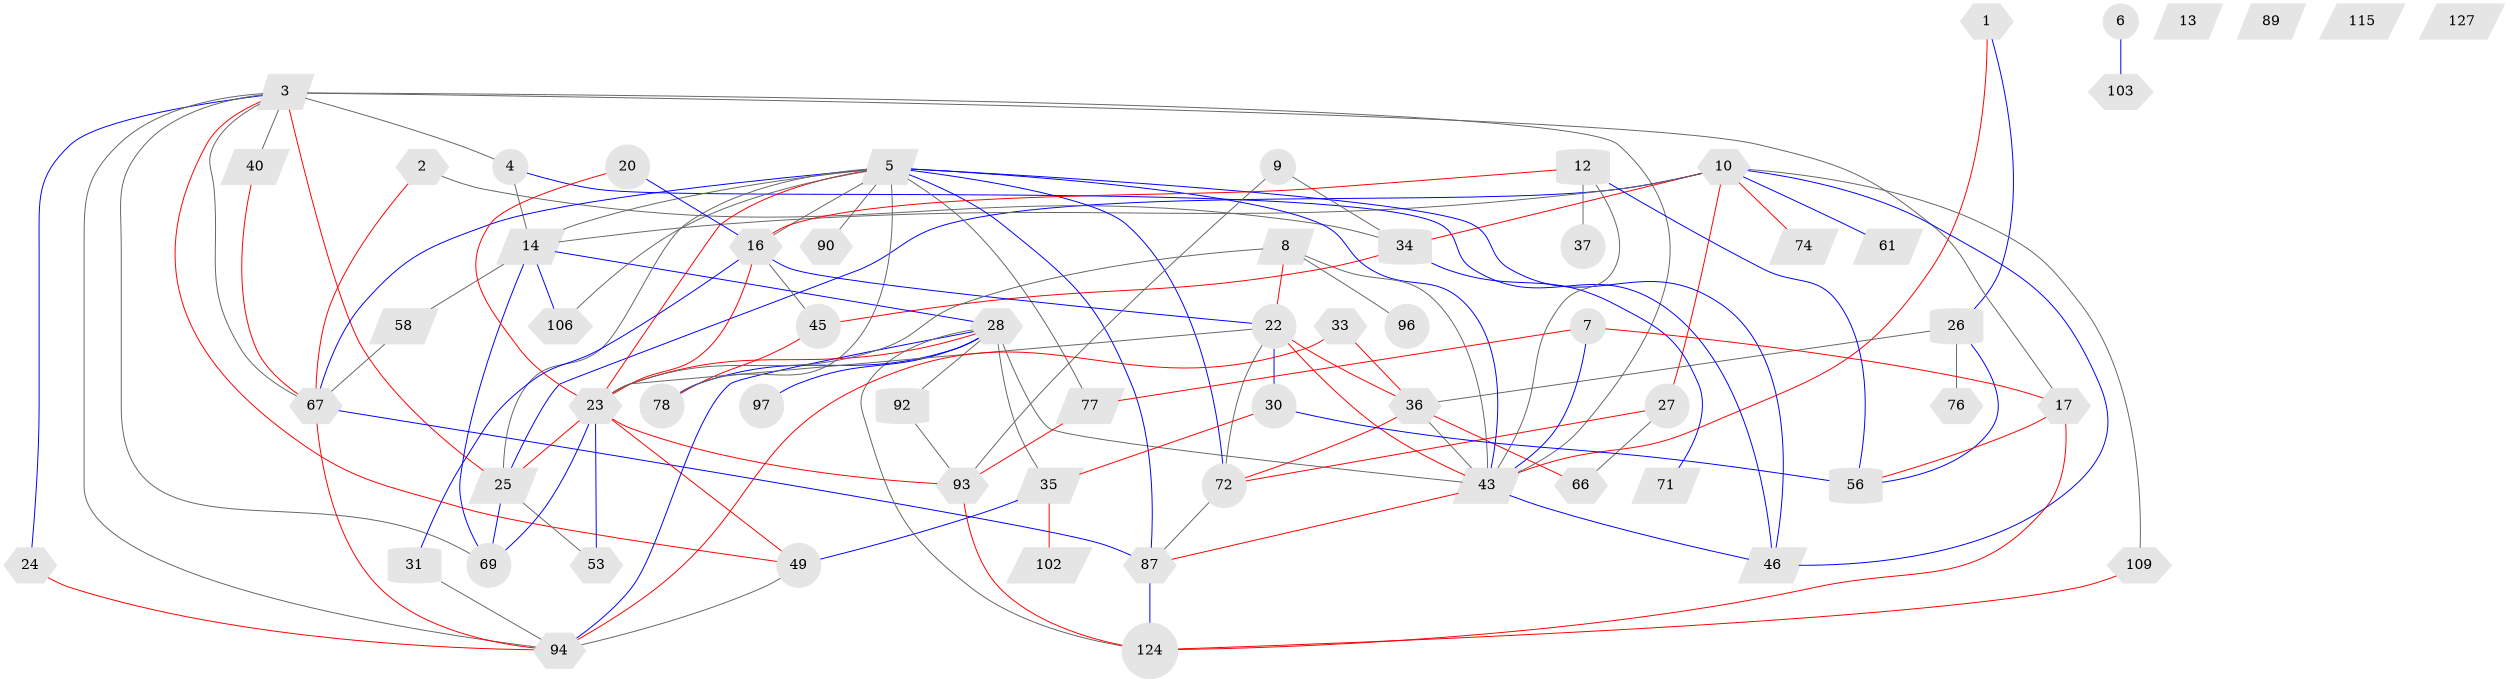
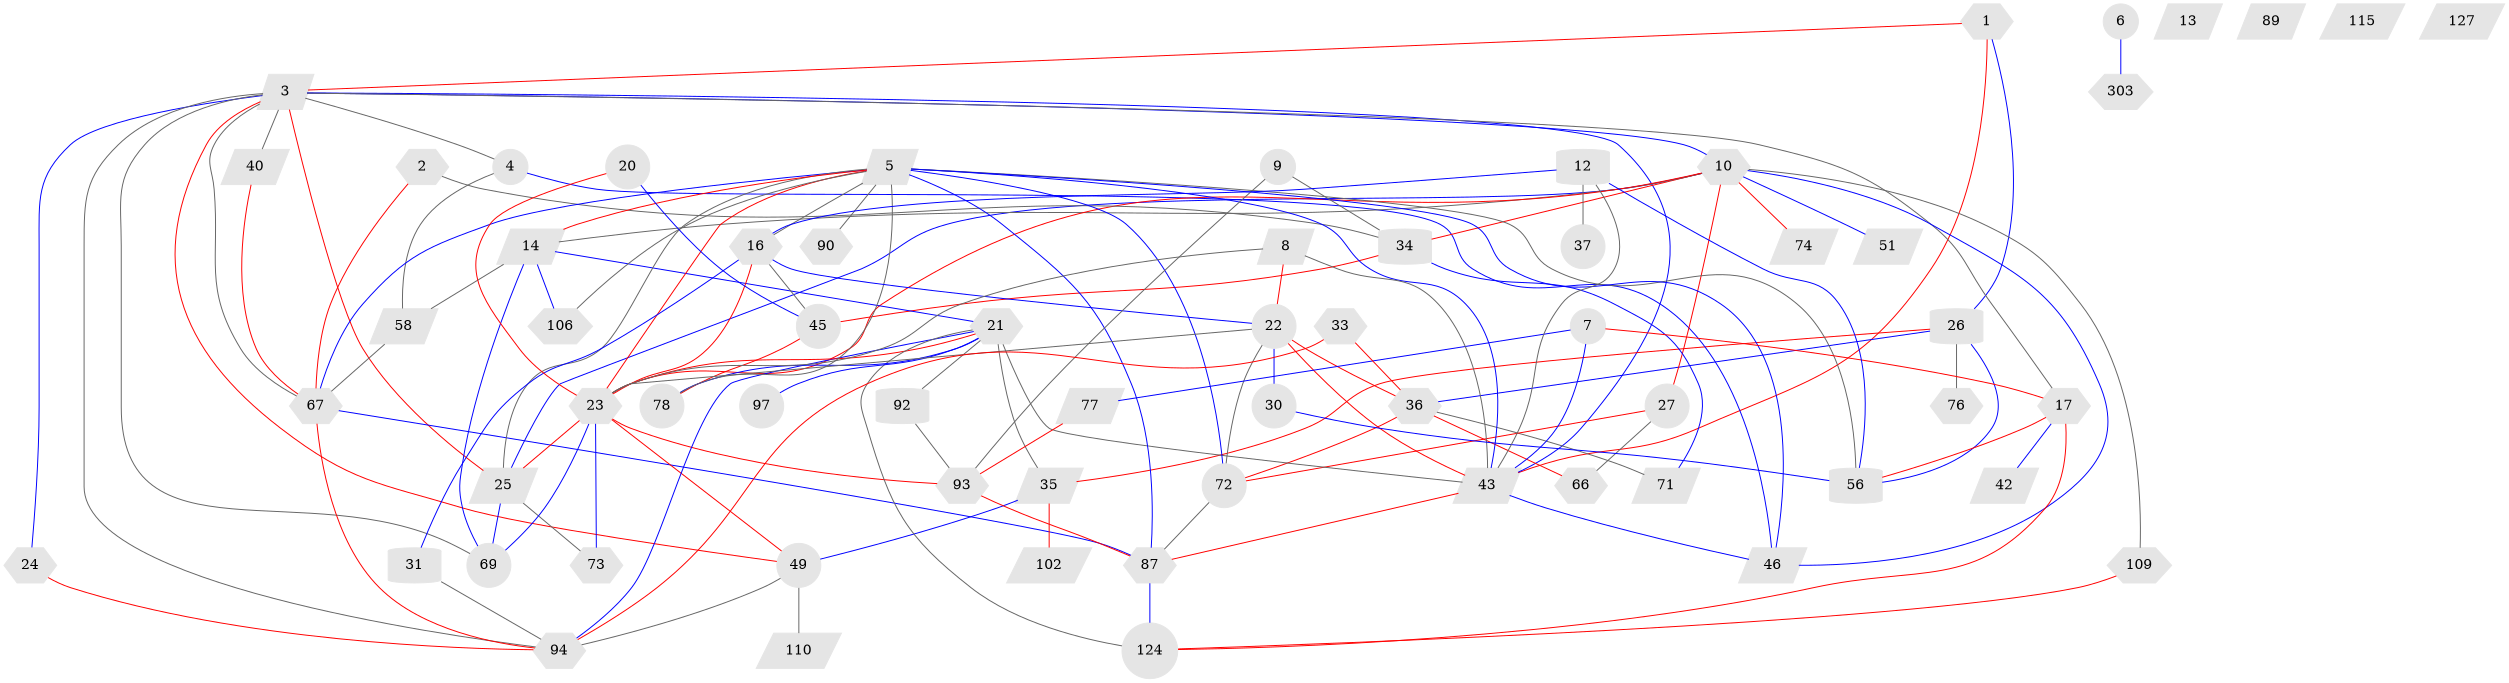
edge "1" -- "3": added
node "103": label "103" -> "303"
edge "3" -- "10": added
edge "3" -- "43": color gray40 -> blue
edge "12" -- "16": color red -> blue
edge "5" -- "14": color gray40 -> red
edge "4" -- "14": now "4" -- "58"
edge "20" -- "16": now "20" -- "45"
edge "10" -- "23": added
node "61": label "61" -> "51"
edge "5" -- "77": now "5" -- "56"
node "28": label "28" -> "21"
node "96": removed
edge "7" -- "77": color red -> blue
edge "26" -- "36": color gray40 -> blue
edge "30" -- "35": now "26" -- "35"
edge "36" -- "43": now "36" -- "71"
node "42": added
node "53": label "53" -> "73"
edge "93" -- "124": now "93" -- "87"
node "110": added
